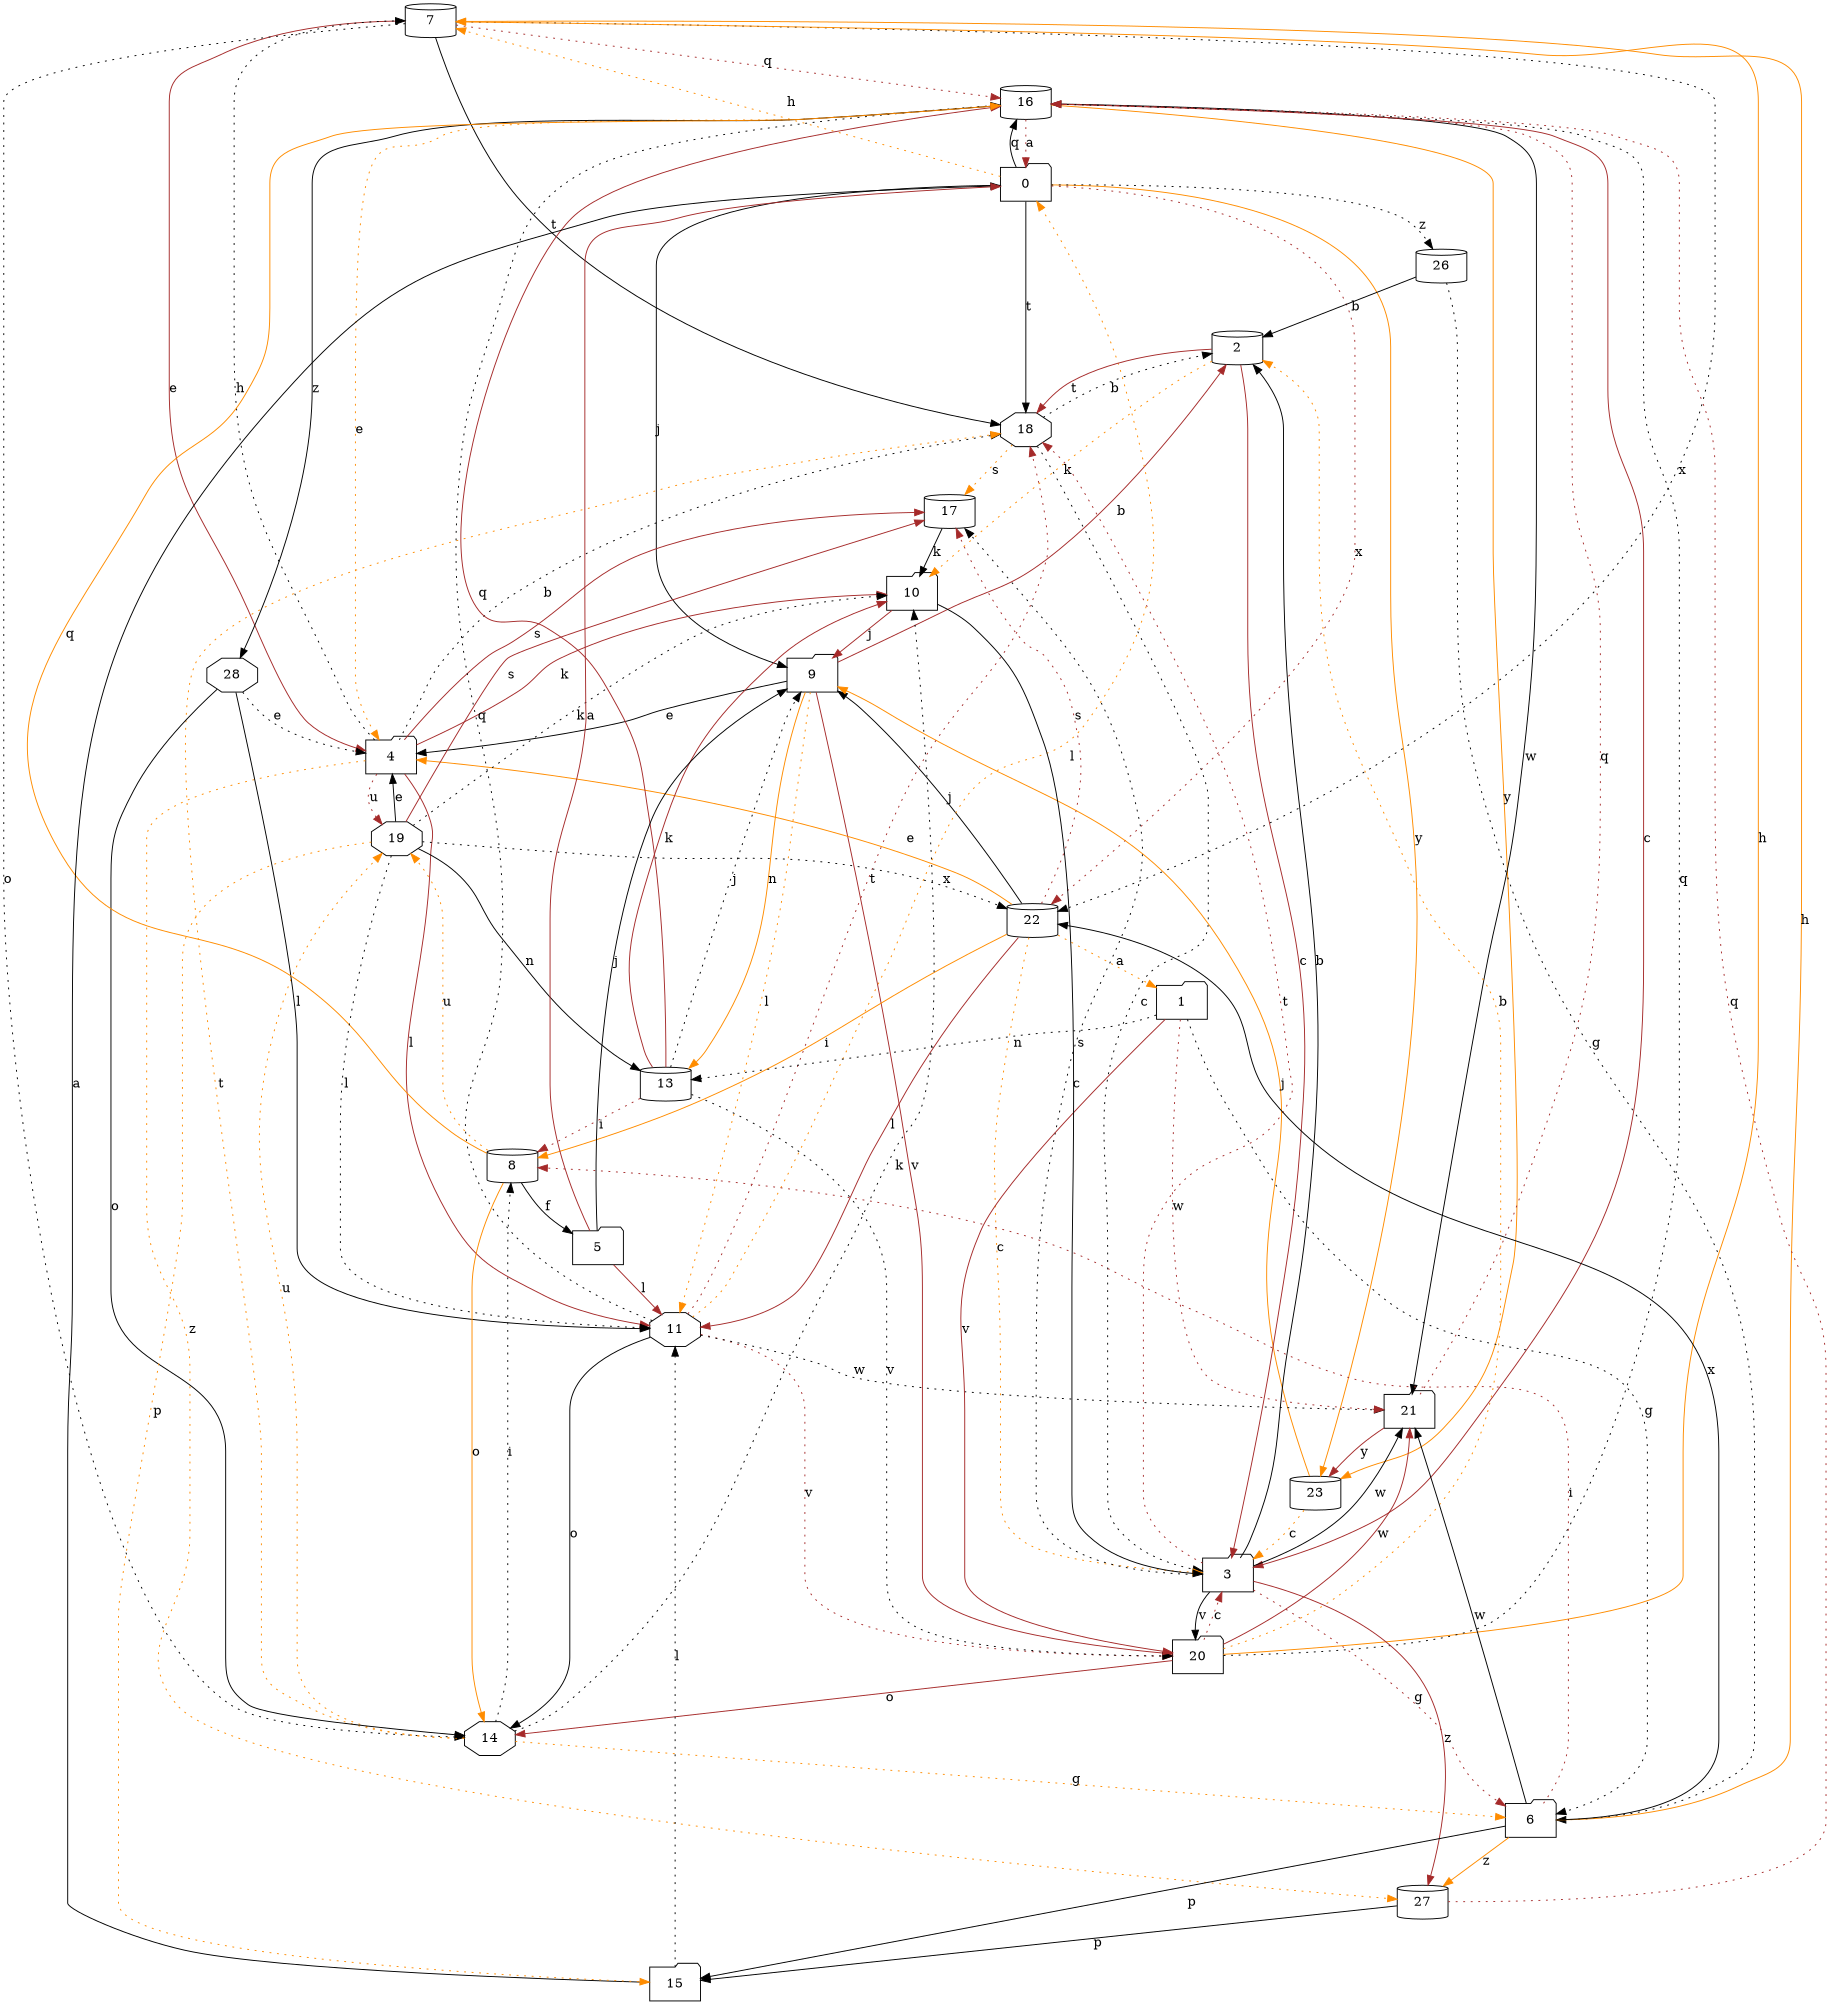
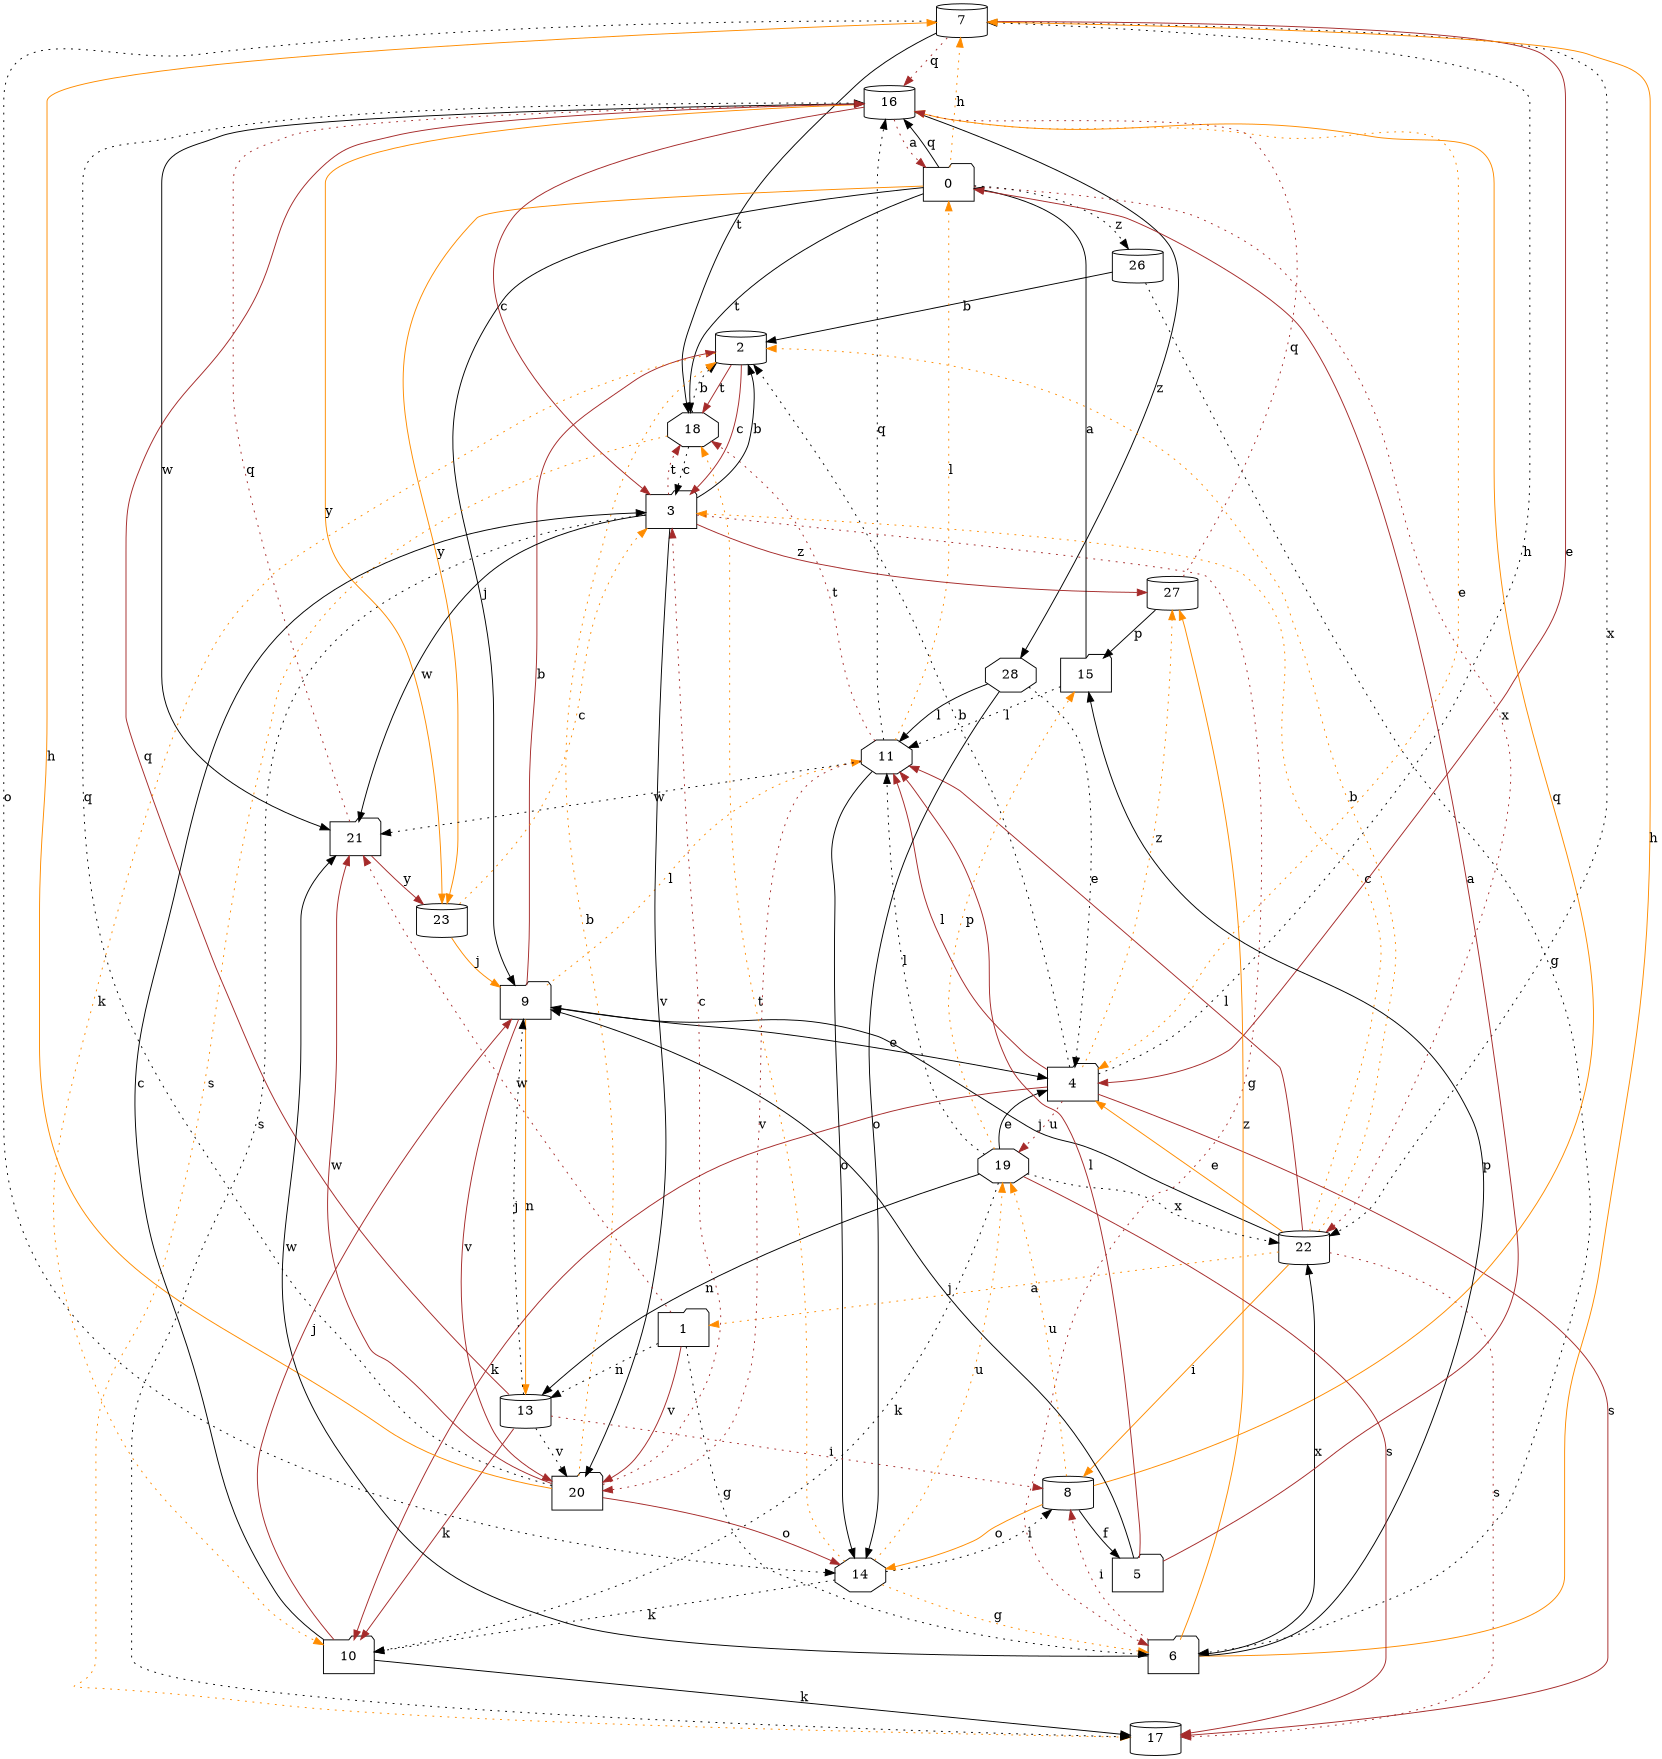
edge "4" -> "18": now "4" -> "2"
edge "17" -> "10": reversed
edge "22" -> "2": added, label "b"
